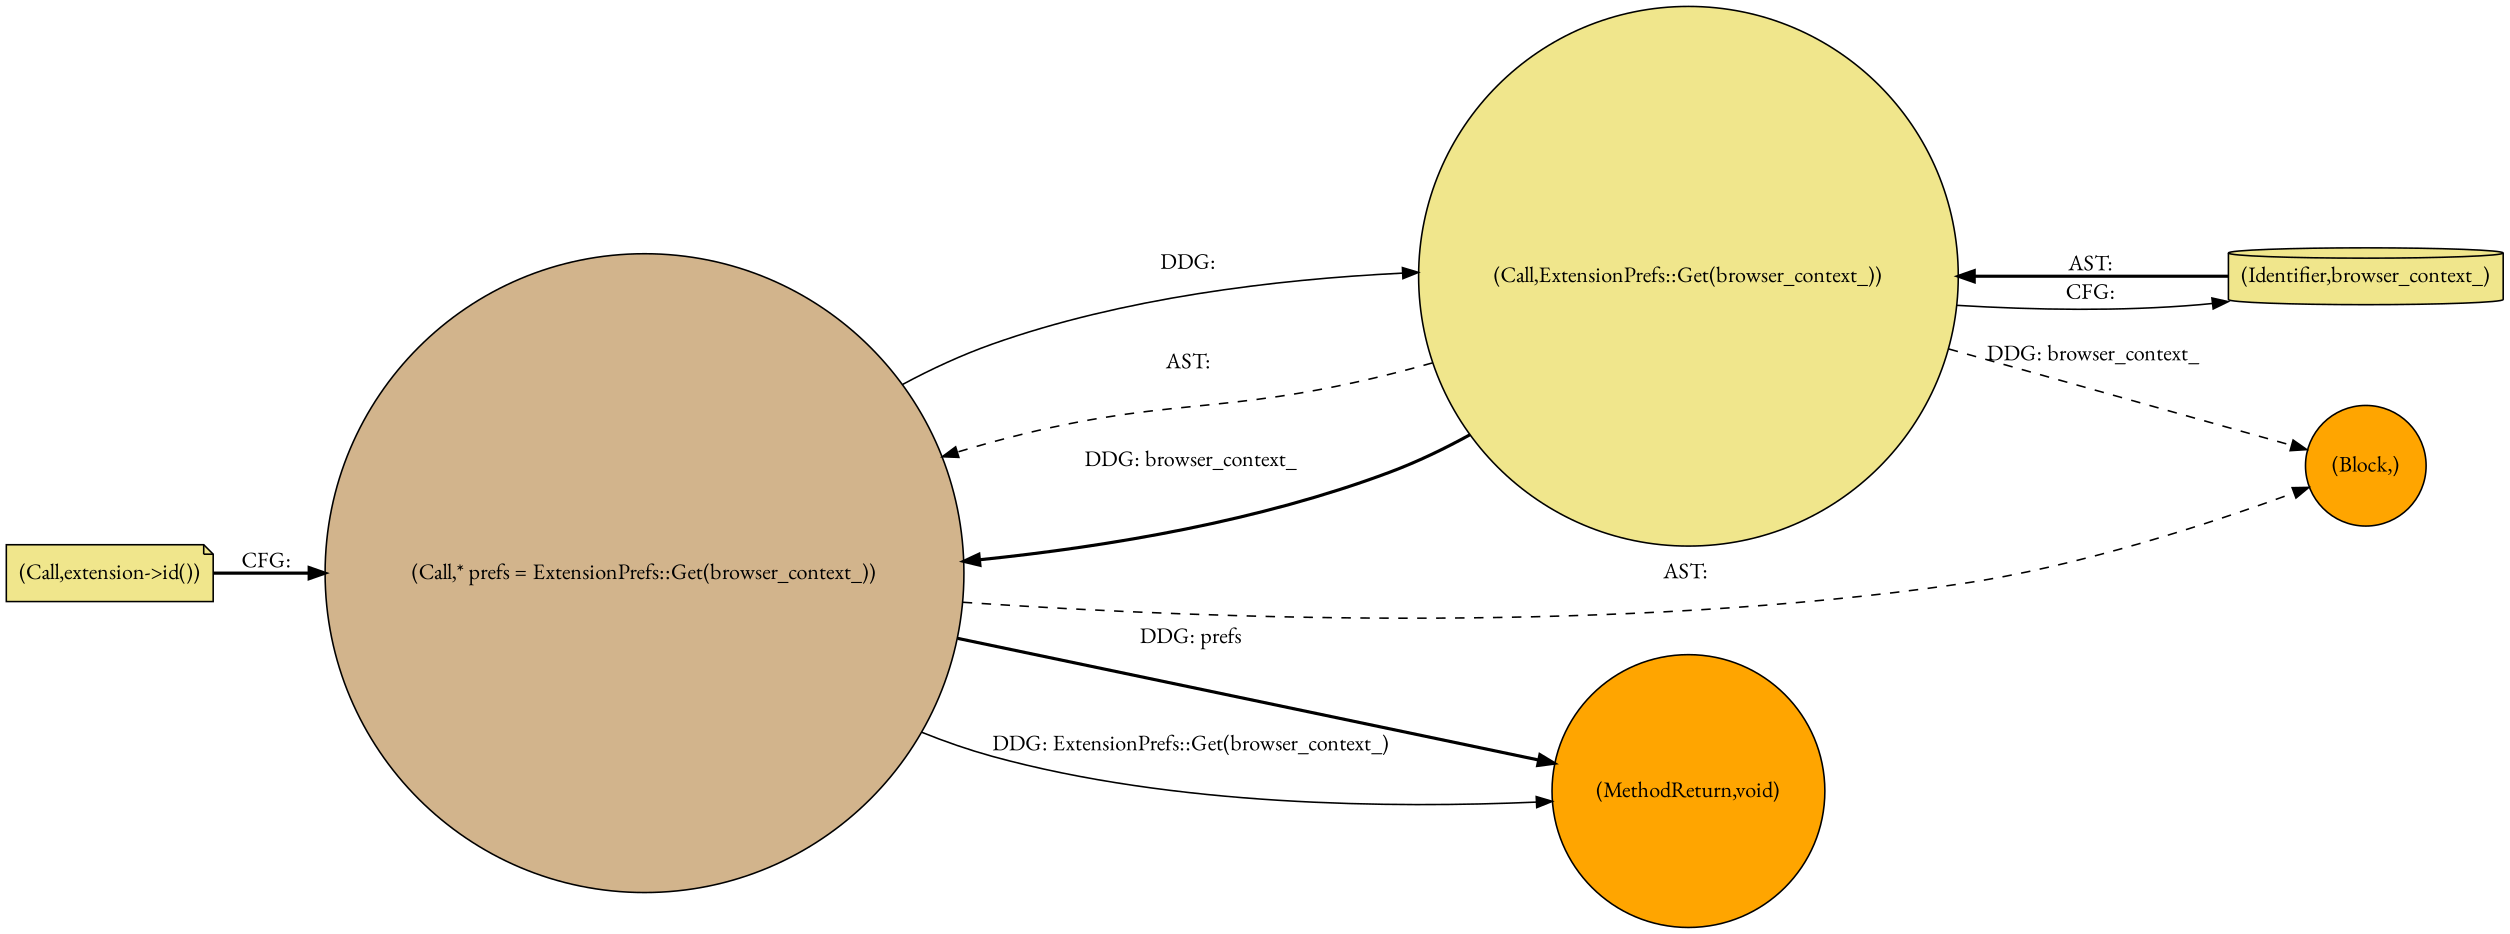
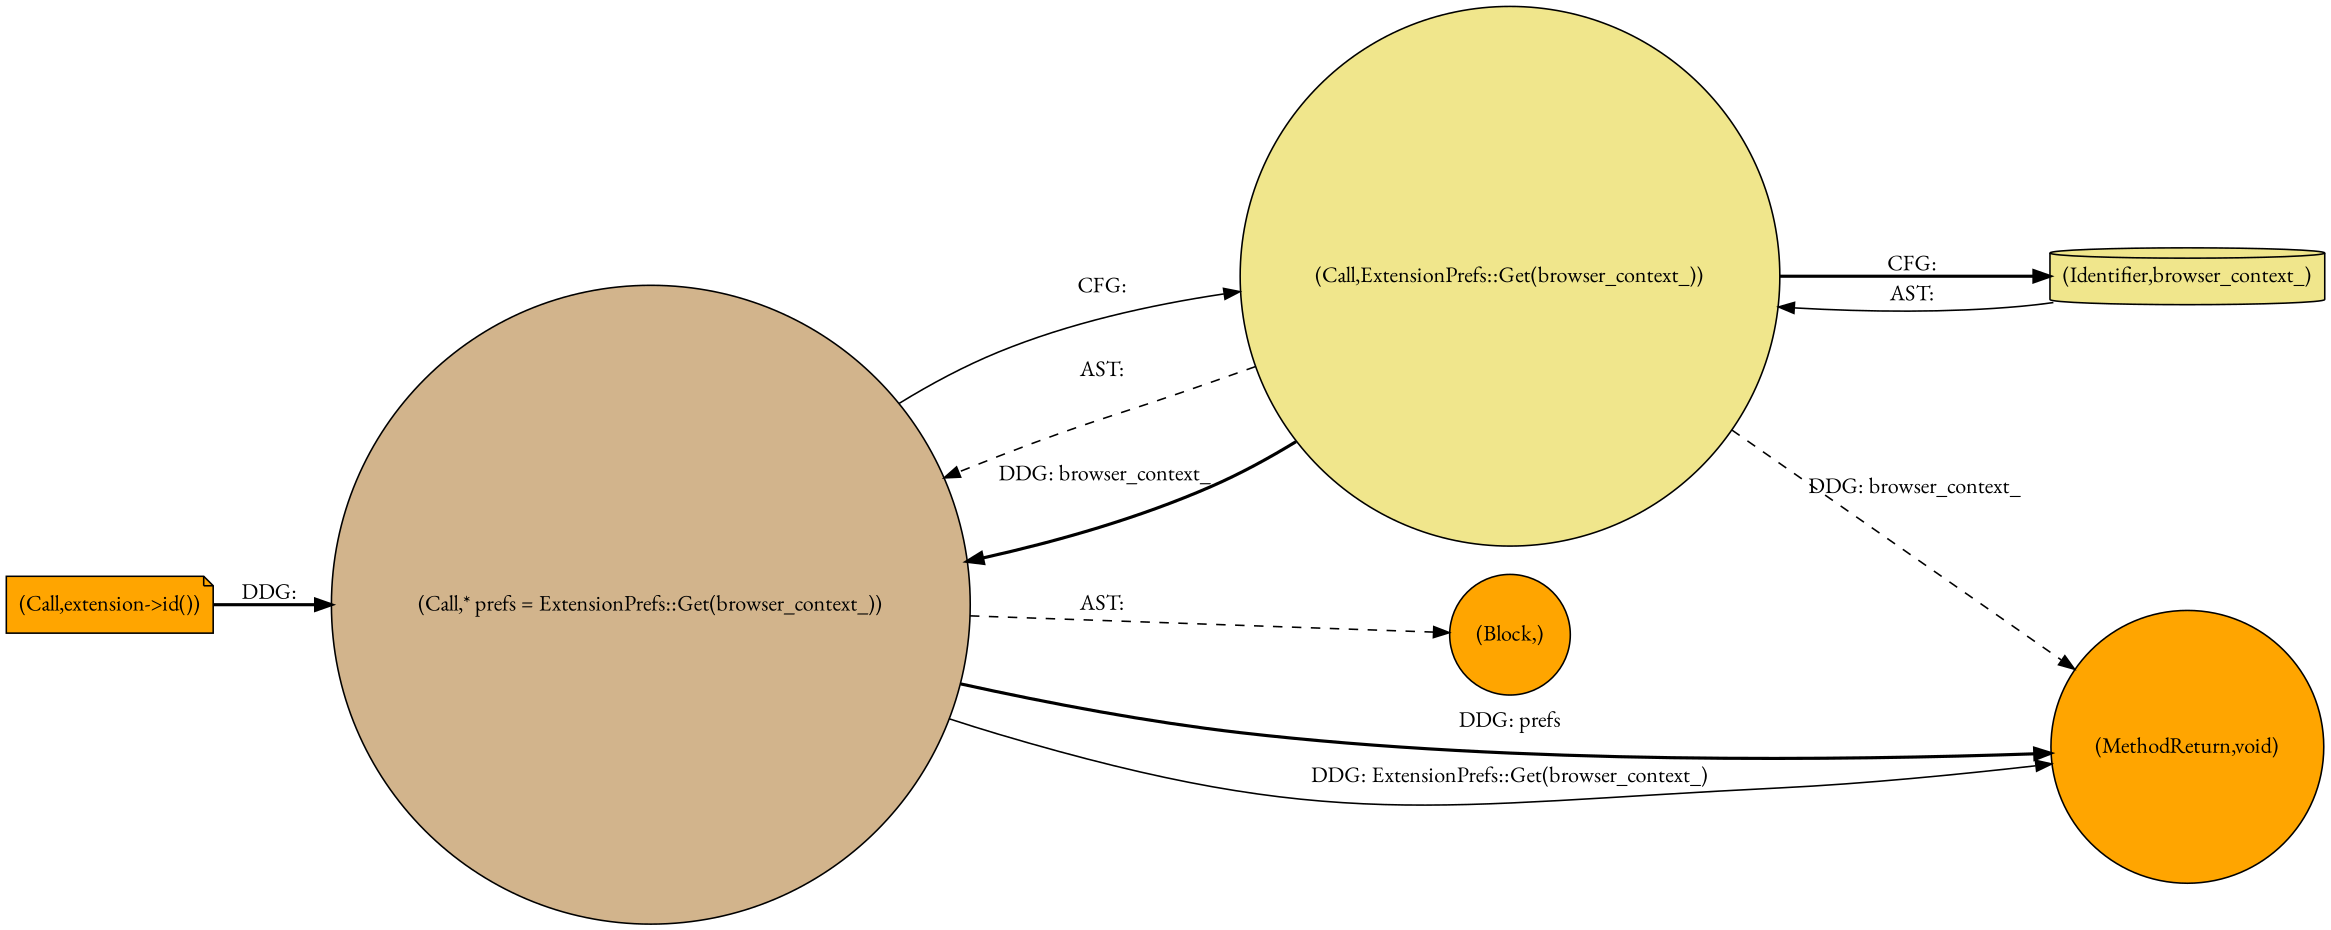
edge "(Call,* prefs = ExtensionPrefs::Get(browser_context_))" -> "(Call,ExtensionPrefs::Get(browser_context_))": label "DDG: " -> "CFG: "
edge "(Identifier,browser_context_)" -> "(Call,ExtensionPrefs::Get(browser_context_))": style bold -> solid
edge "(Call,ExtensionPrefs::Get(browser_context_))" -> "(Identifier,browser_context_)": style solid -> bold
edge "(Call,ExtensionPrefs::Get(browser_context_))" -> "(Block,)": now "(Call,ExtensionPrefs::Get(browser_context_))" -> "(MethodReturn,void)"
edge "(Call,extension->id())" -> "(Call,* prefs = ExtensionPrefs::Get(browser_context_))": label "CFG: " -> "DDG: "
node "(Call,extension->id())": fillcolor khaki -> orange
